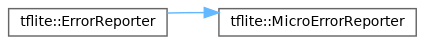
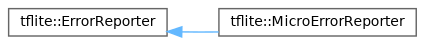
edge "tflite::ErrorReporter" -> "tflite::MicroErrorReporter": reversed
